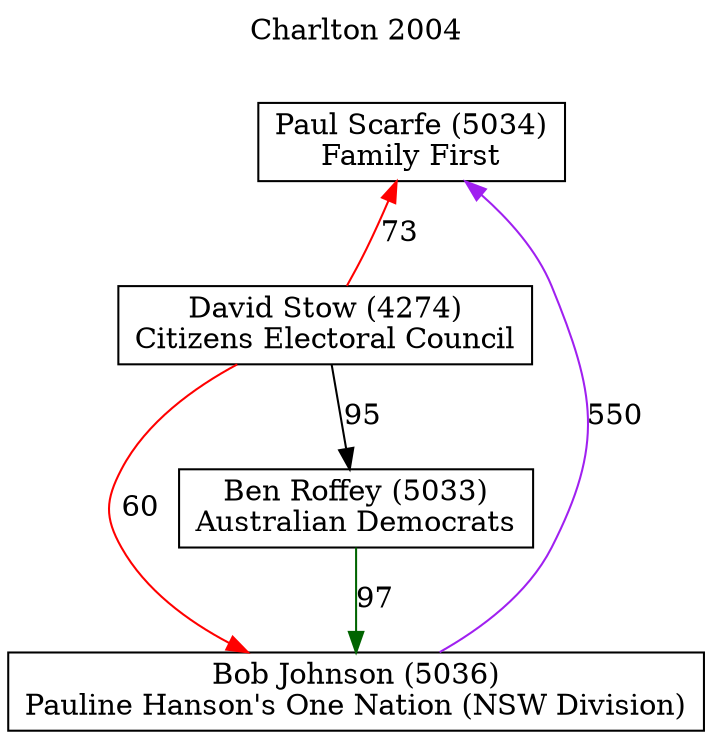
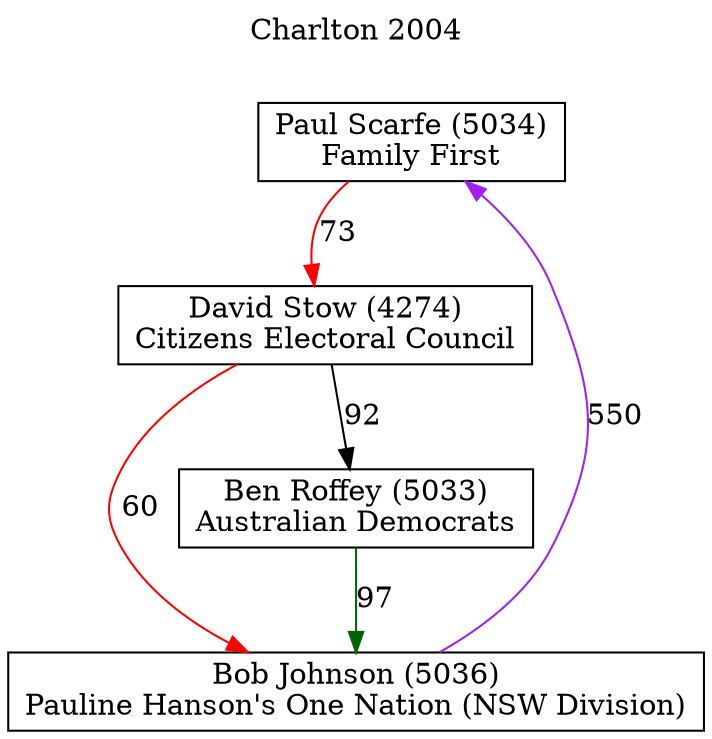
edge "David Stow (4274) Citizens Electoral Council" -> "Paul Scarfe (5034) Family First": reversed
edge "David Stow (4274) Citizens Electoral Council" -> "Ben Roffey (5033) Australian Democrats": label "95" -> "92"
